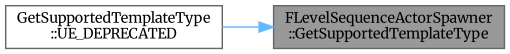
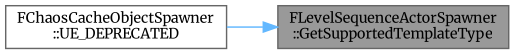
node "GetSupportedTemplateType ::UE_DEPRECATED": label "GetSupportedTemplateType ::UE_DEPRECATED" -> "FChaosCacheObjectSpawner ::UE_DEPRECATED"
